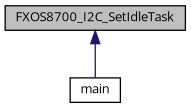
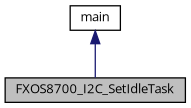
edge "main" -> "FXOS8700_I2C_SetIdleTask": reversed
